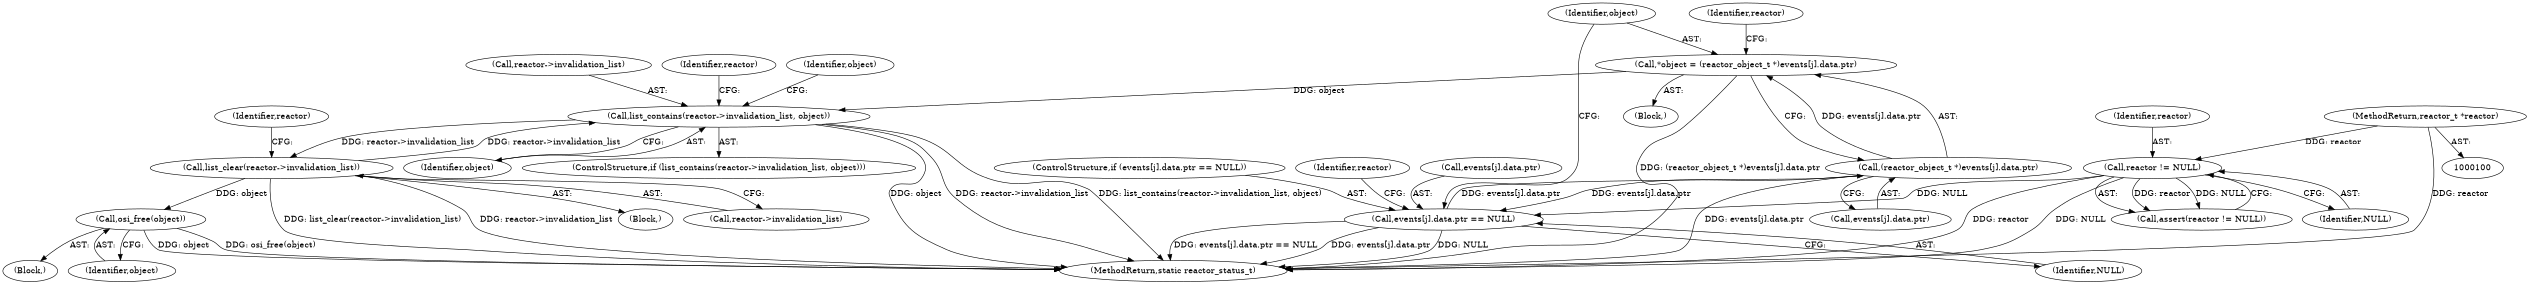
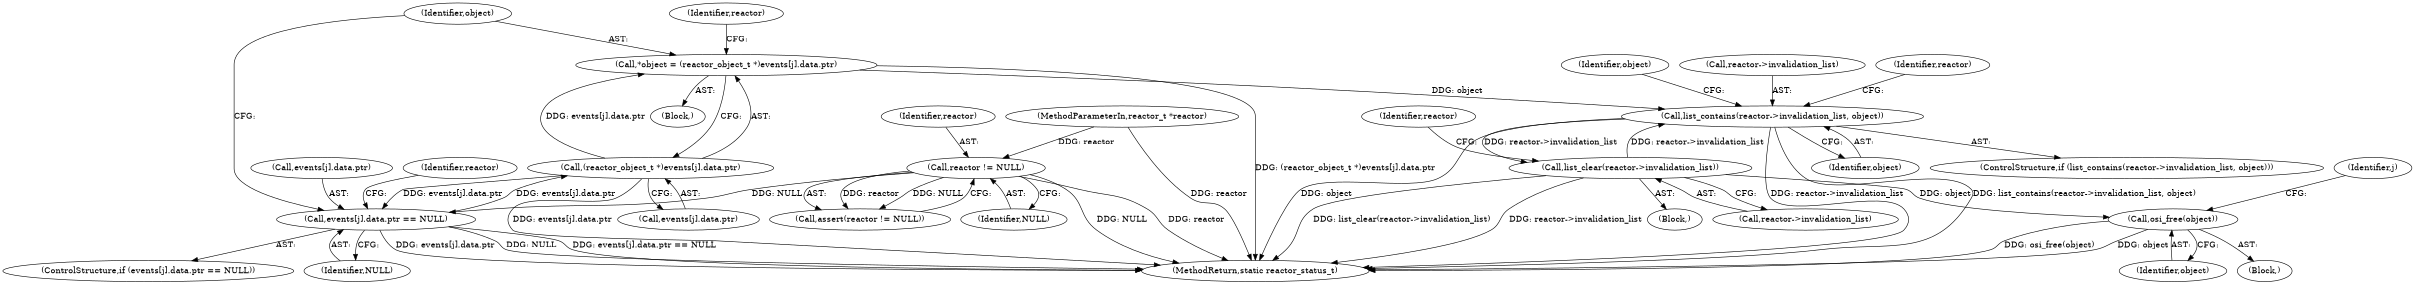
node "(MethodReturn,reactor_t *reactor)": label "(MethodReturn,reactor_t *reactor)" -> "(MethodParameterIn,reactor_t *reactor)"
node "(Identifier,j)": added
node "1000100": removed
edge "(ControlStructure,if (events[j].data.ptr == NULL))" -> "(Call,events[j].data.ptr == NULL)": reversed
